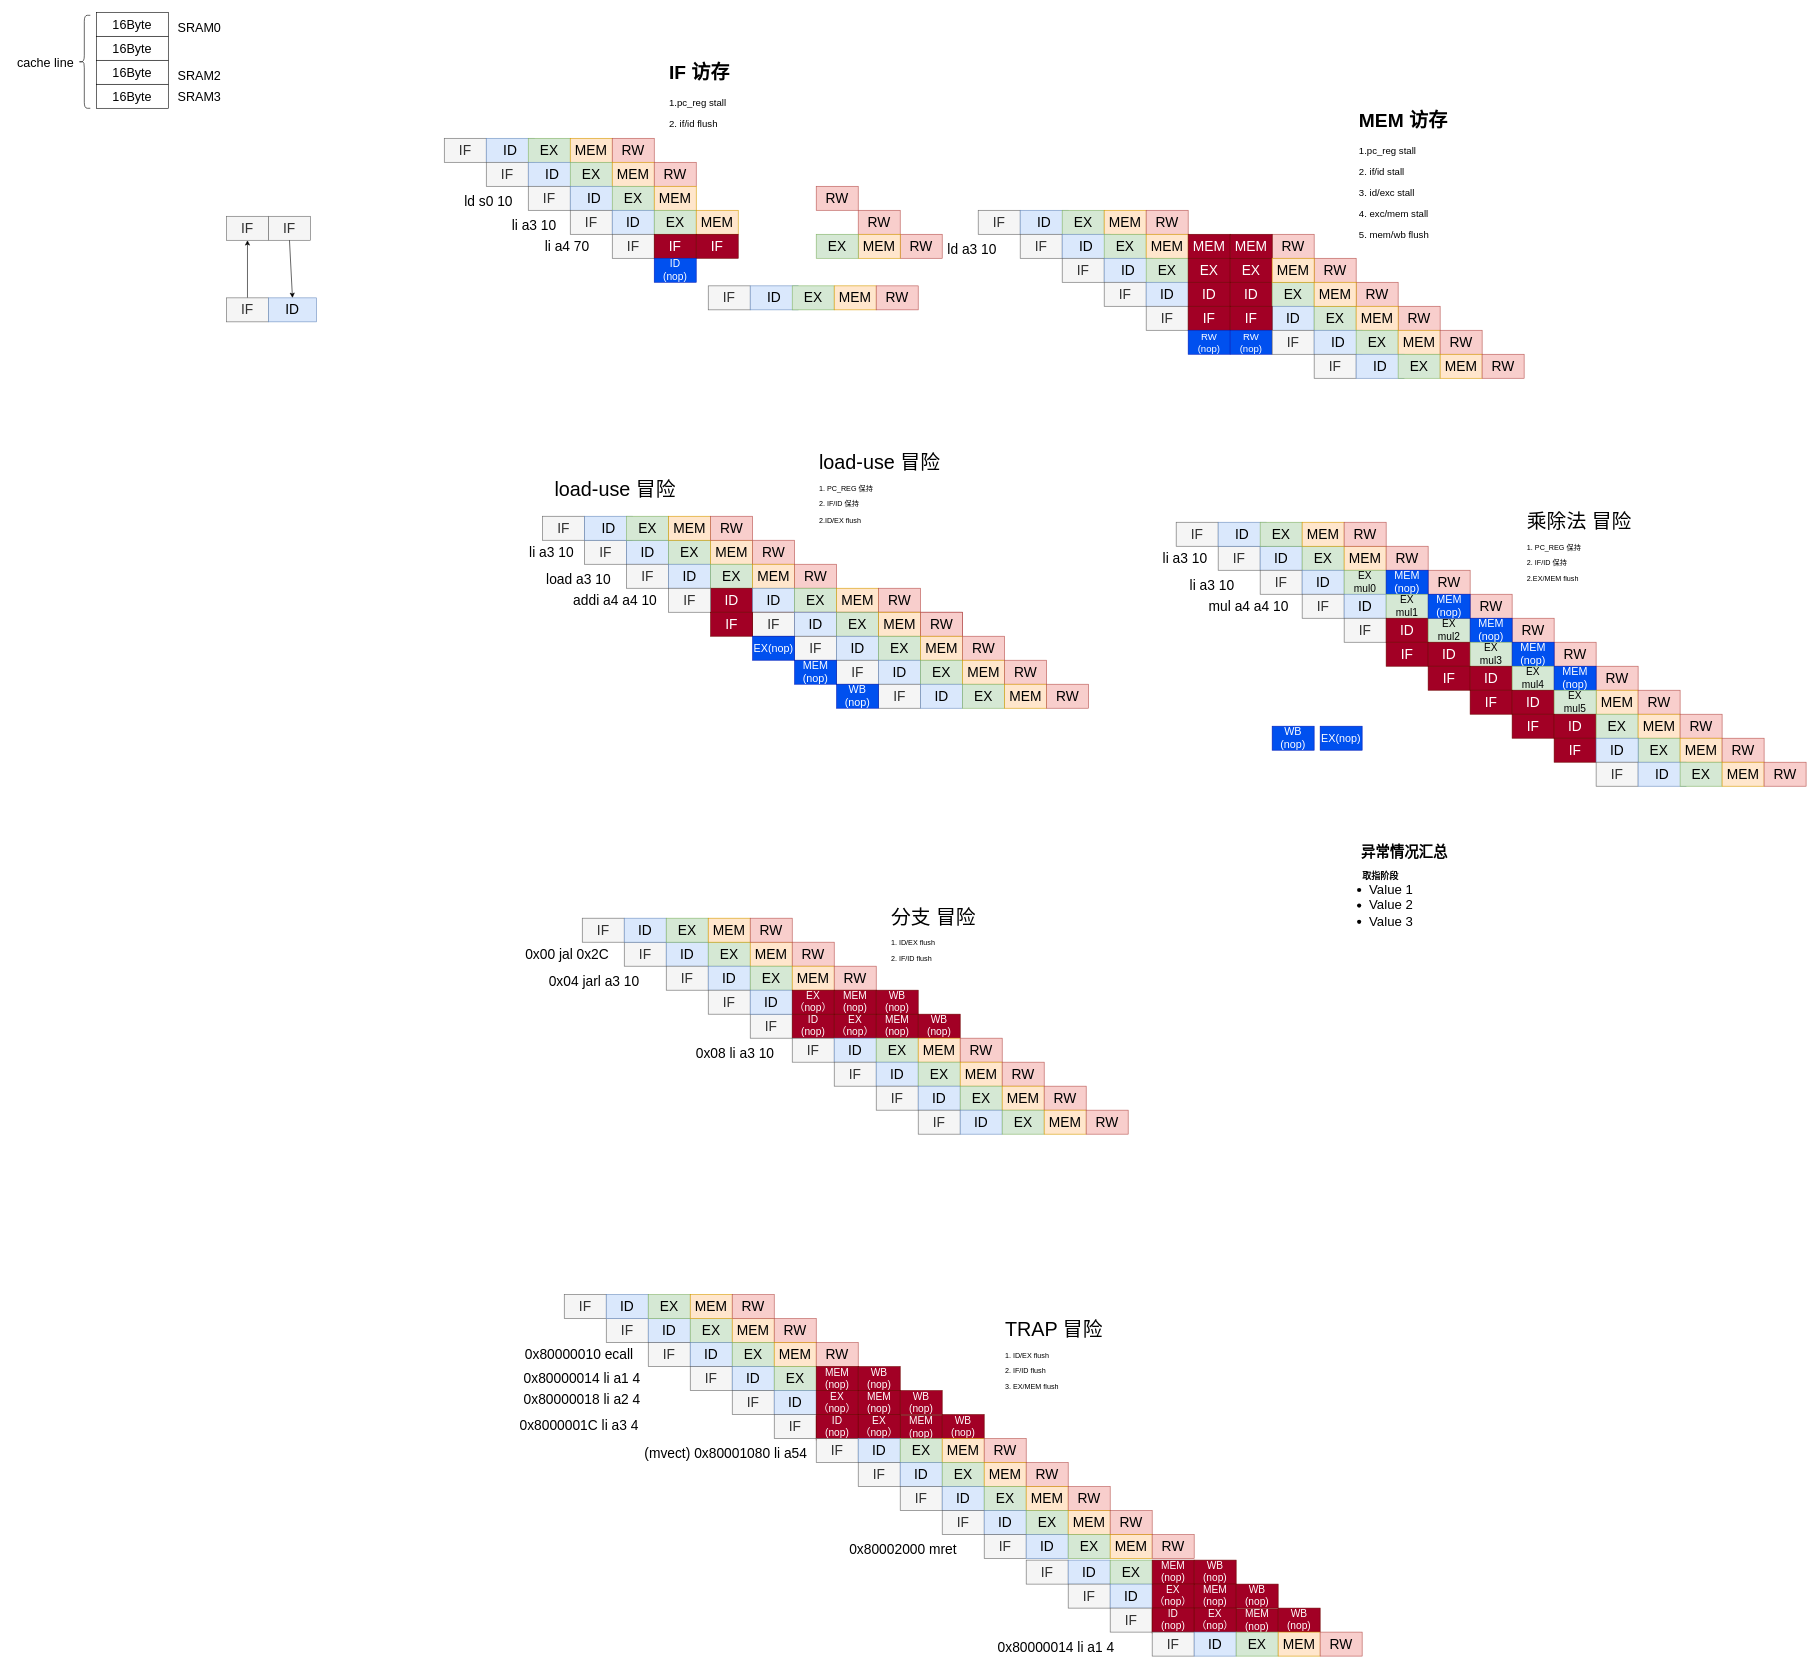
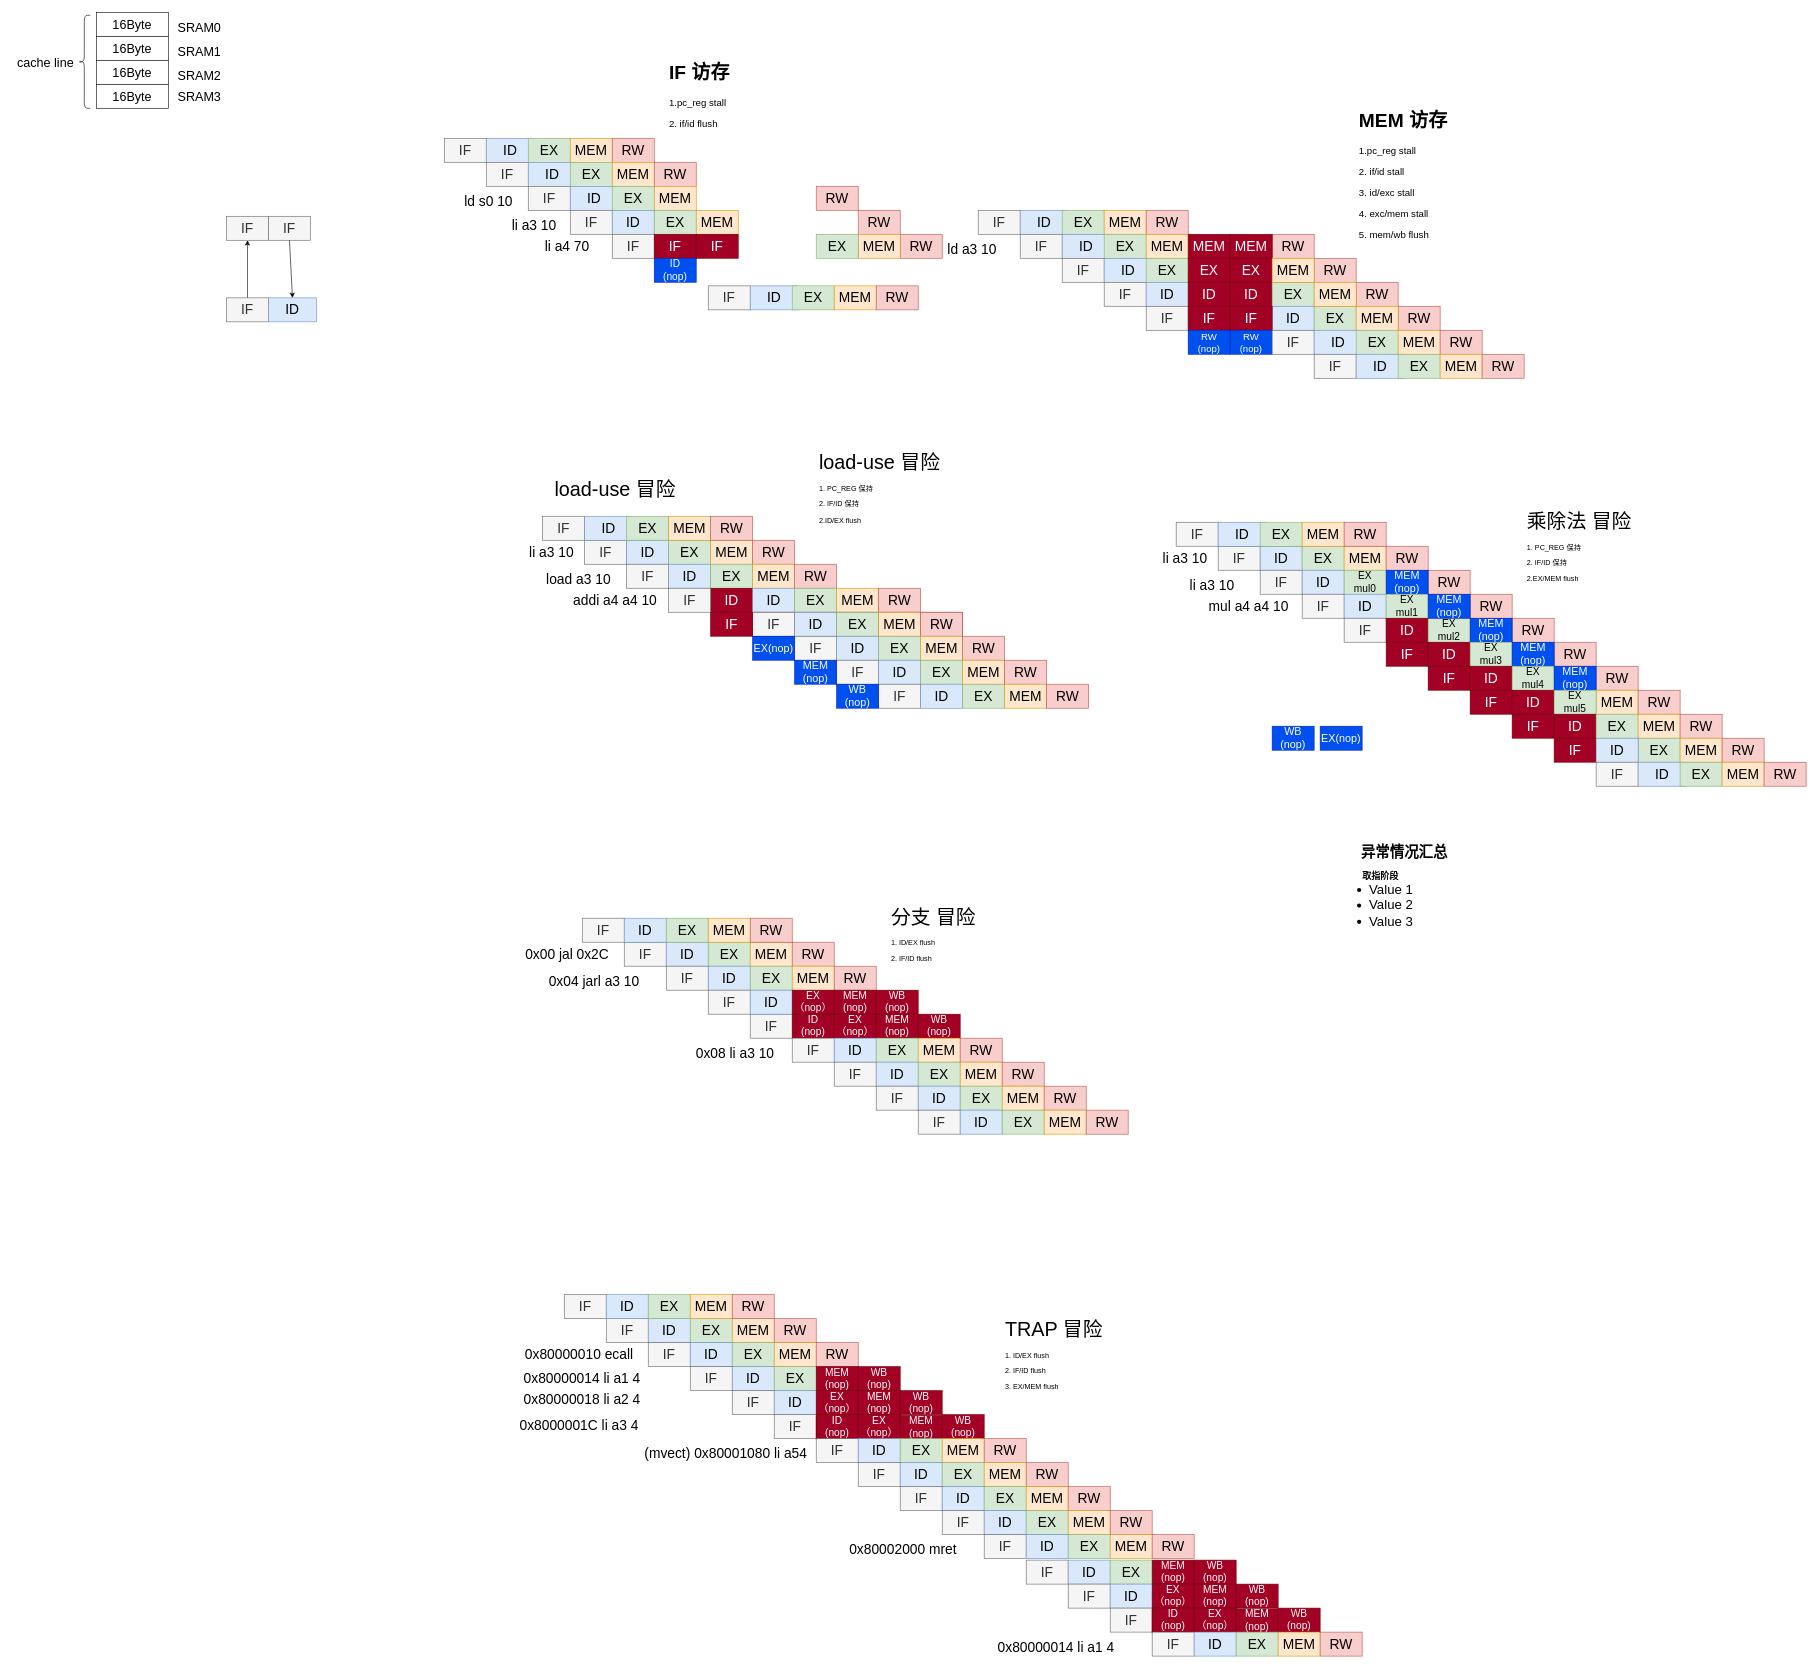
node "SRAM1": added
